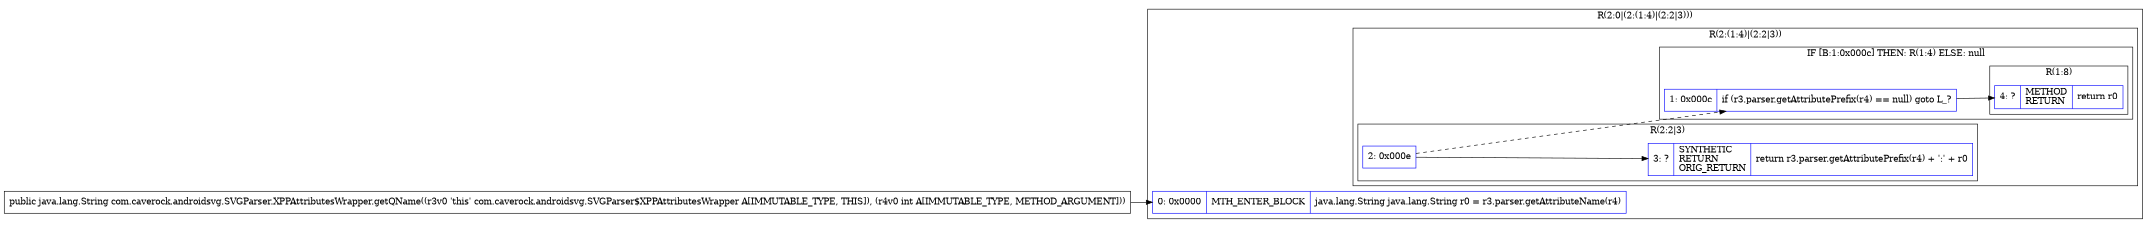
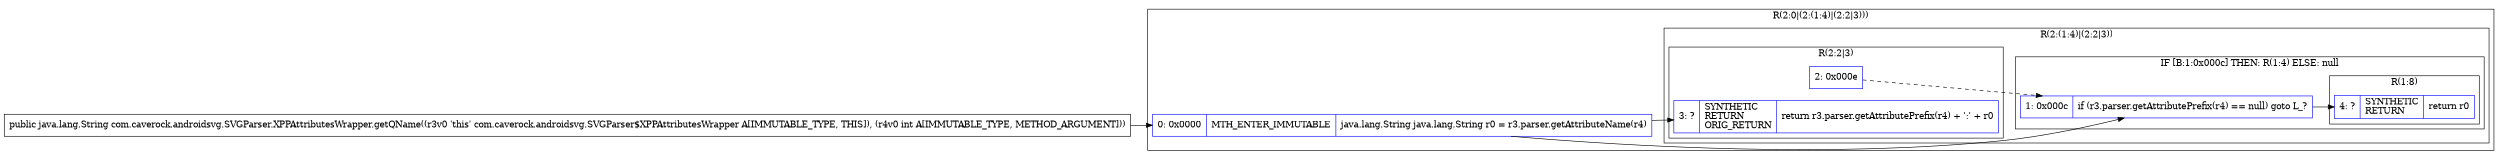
node "4: ?": text "METHOD" -> "SYNTHETIC"
edge "0: 0x0000" -> "1: 0x000c": added
edge "2: 0x000e" -> "3: ?": now "0: 0x0000" -> "3: ?"
node "0: 0x0000": text "MTH_ENTER_BLOCK" -> "MTH_ENTER_IMMUTABLE"
